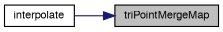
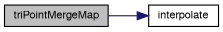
edge "interpolate" -> "triPointMergeMap": reversed
